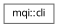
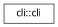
node "mqi::cli": label "mqi::cli" -> "cli::cli"
